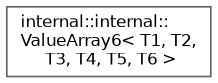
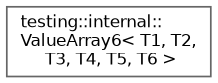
node "internal::internal:: ValueArray6< T1, T2, T3, T4, T5, T6 >": label "internal::internal:: ValueArray6< T1, T2, T3, T4, T5, T6 >" -> "testing::internal:: ValueArray6< T1, T2, T3, T4, T5, T6 >"
